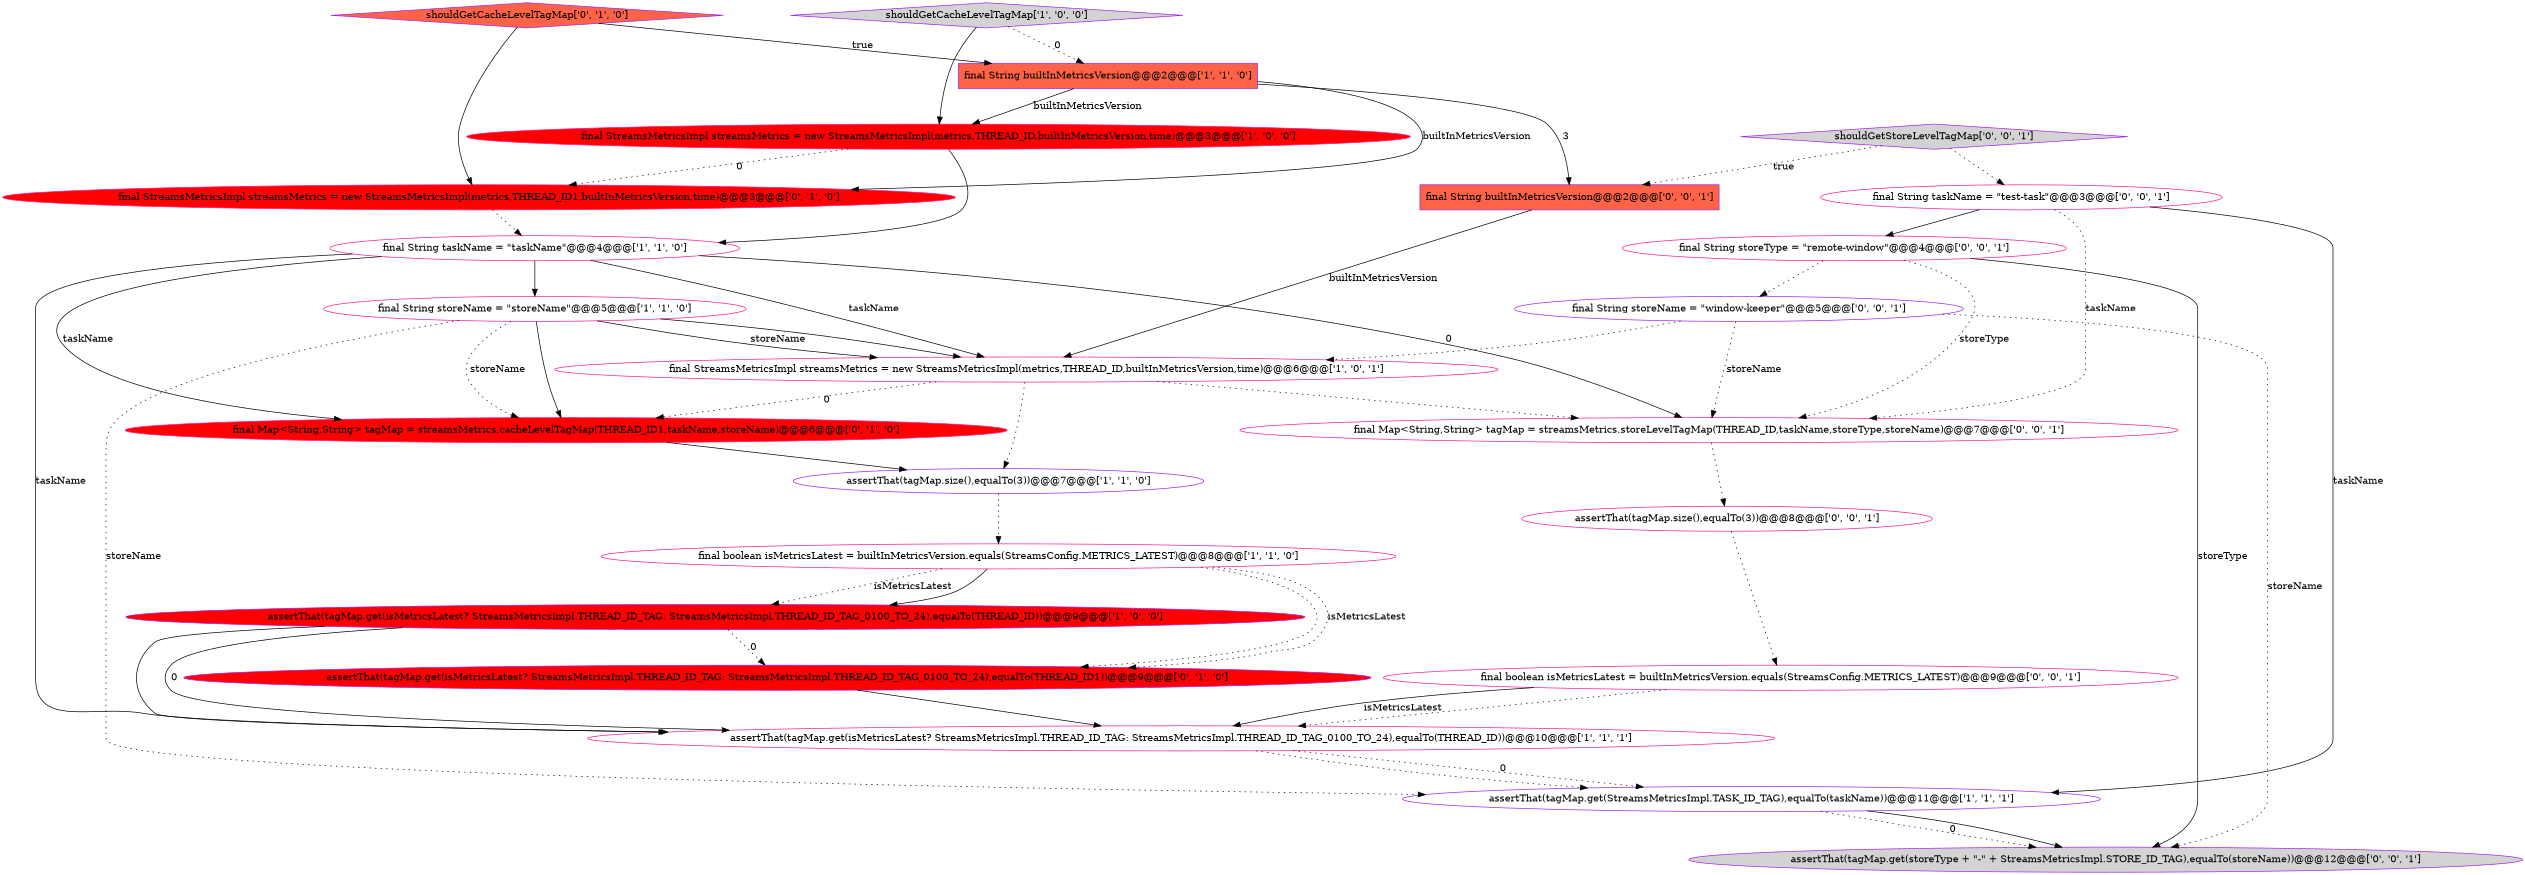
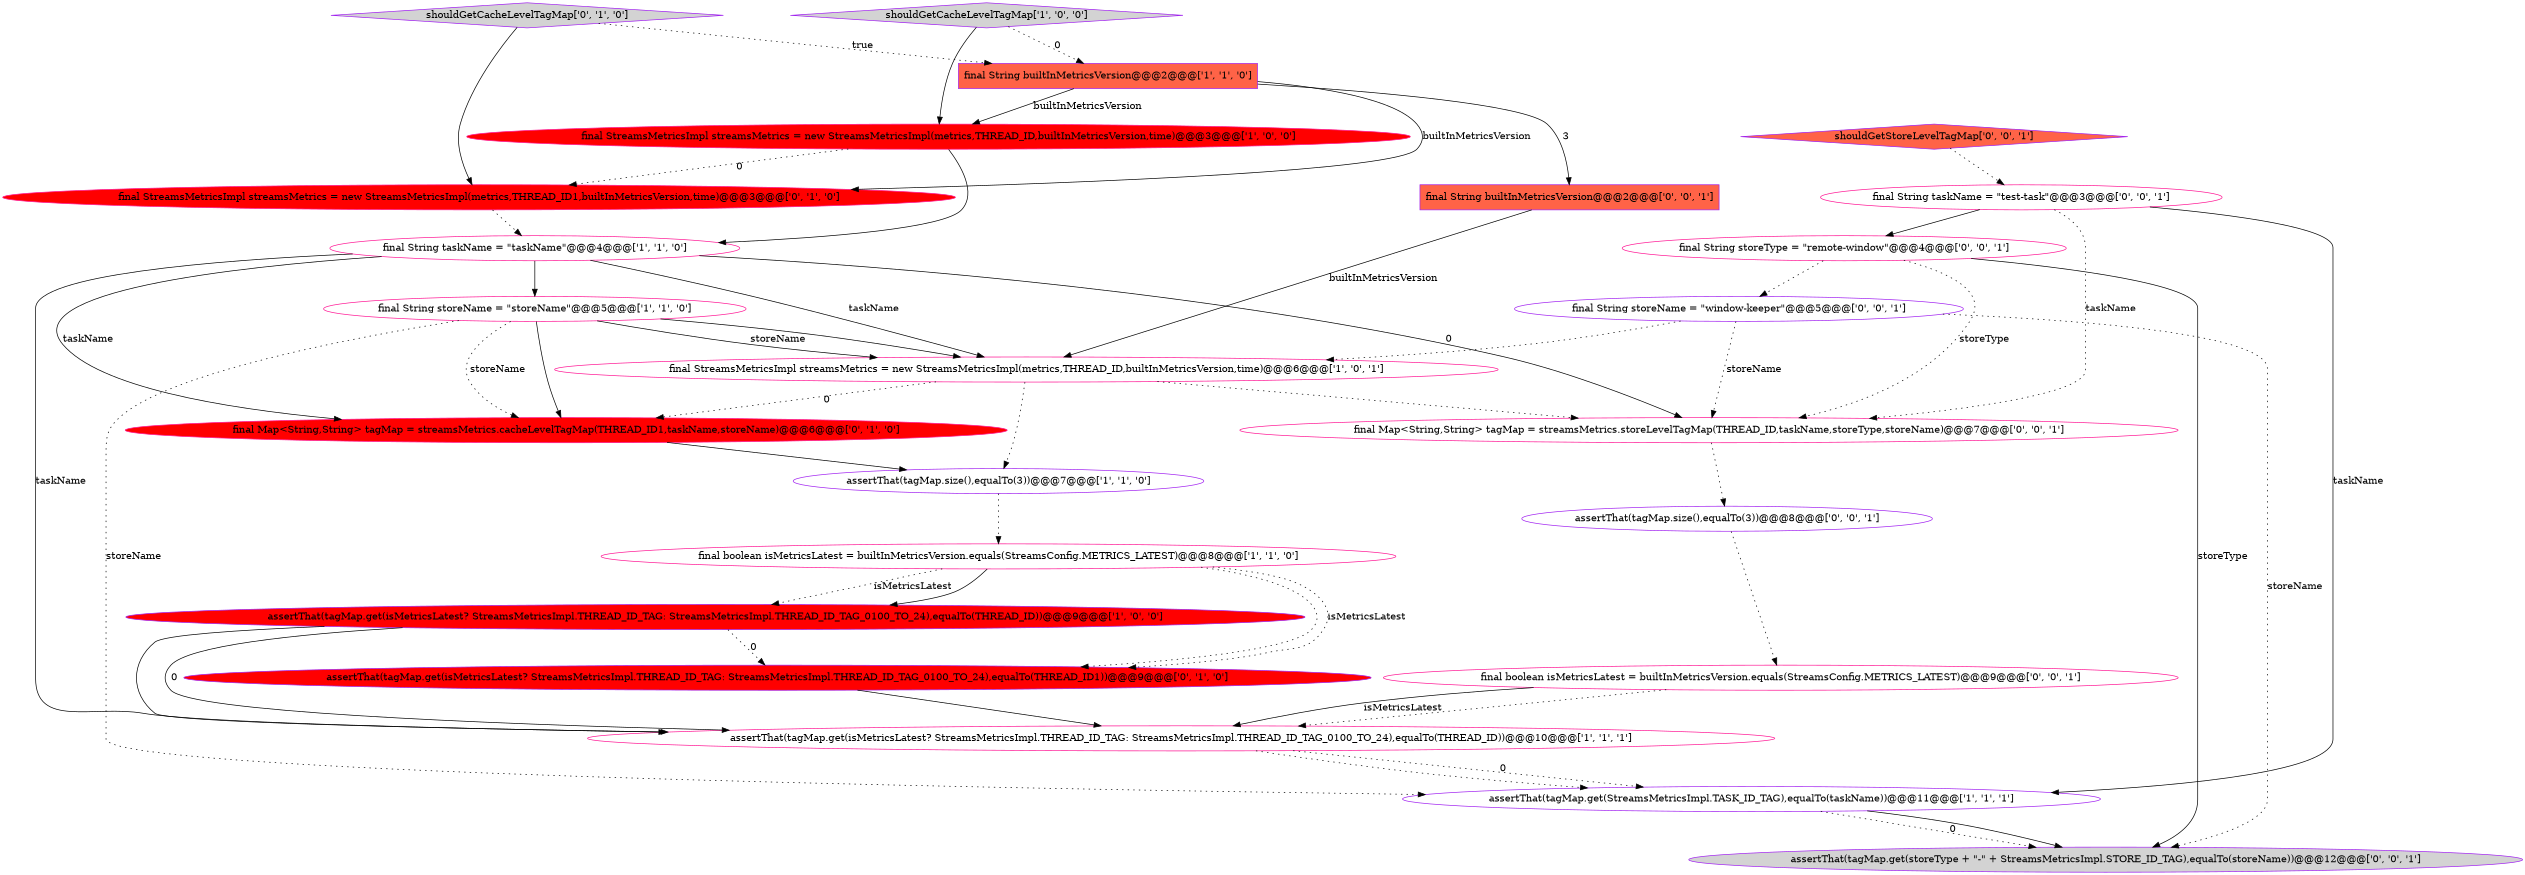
node "shouldGetCacheLevelTagMap['0', '1', '0']": fillcolor tomato -> lightgray
edge "shouldGetCacheLevelTagMap['0', '1', '0']" -> "final String builtInMetricsVersion@@@2@@@['1', '1', '0']": style solid -> dotted
node "shouldGetStoreLevelTagMap['0', '0', '1']": fillcolor lightgray -> tomato
edge "shouldGetStoreLevelTagMap['0', '0', '1']" -> "final String builtInMetricsVersion@@@2@@@['0', '0', '1']": removed, label "true"
node "assertThat(tagMap.size(),equalTo(3))@@@8@@@['0', '0', '1']": color deeppink -> purple
